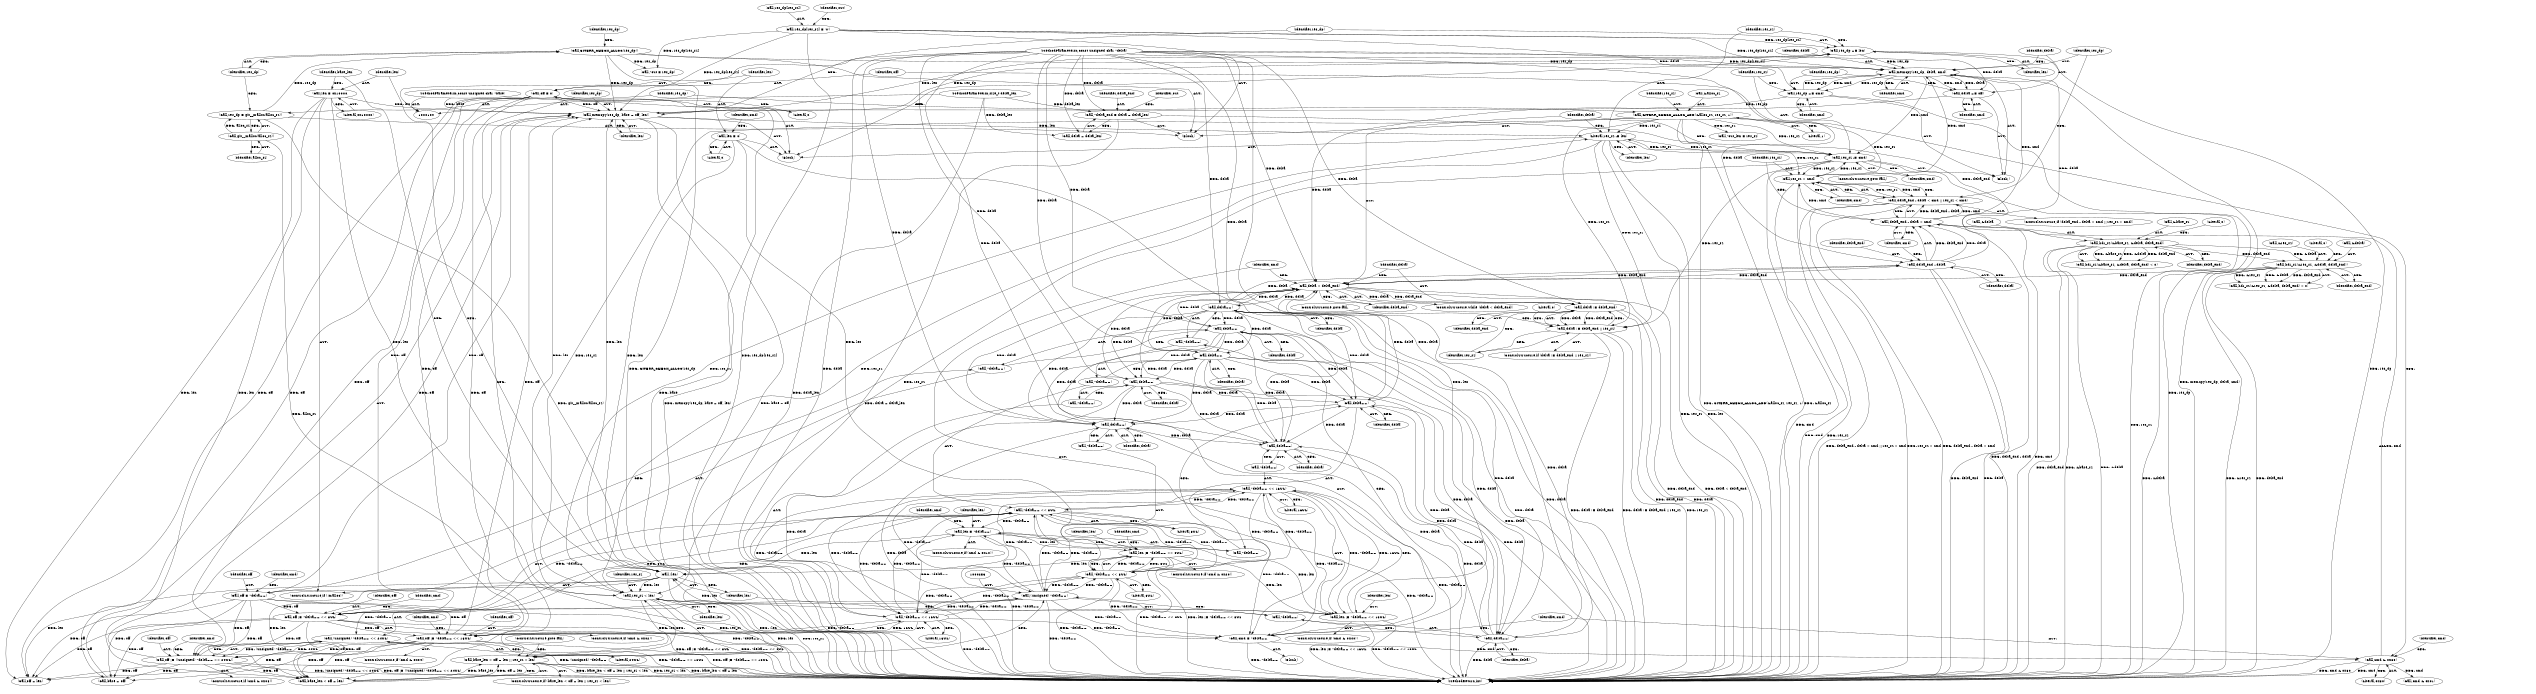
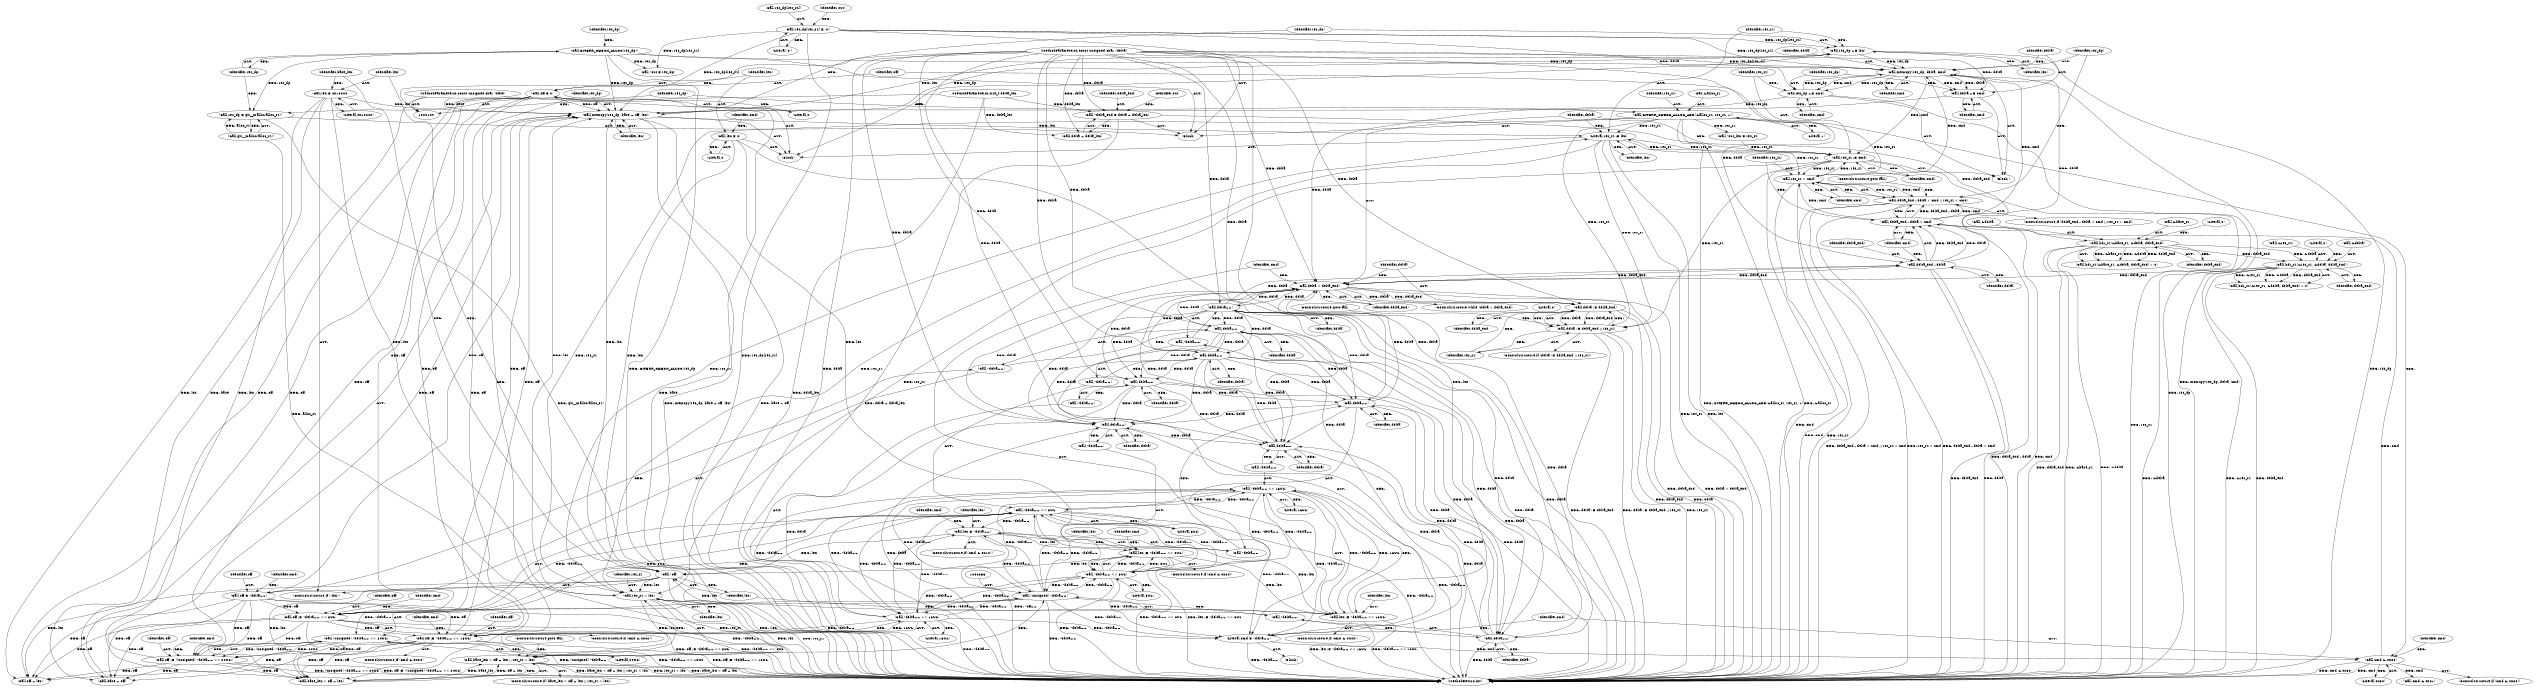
node "(Literal,'0')": added
edge "(Call,res_dp = git__malloc(alloc_sz))" -> "(Call,GITERR_CHECK_ALLOC(res_dp))": reversed
node "(Call,res_dp += cmd)": label "(Call,res_dp += cmd)" -> "(Call,len_dp += cmd)"
node "(Call,delta += off)": label "(Call,delta += off)" -> "(Call,delta += cmd)"
edge "(MethodParameterIn,size_t delta_len)" -> "1000104": label "AST: " -> "CFG: "
edge "(Call,GITERR_CHECK_ALLOC_ADD(&alloc_sz, res_sz, 1))" -> "(Call,res_sz -= cmd)": now "(Call,*out_len = res_sz)" -> "(Call,res_sz -= cmd)"
node "(Identifier,alloc_sz)": removed
edge "(Call,off = 0)" -> "(Call,off |= *delta++ << 8UL)": label "DDG: off" -> "CFG: off"
edge "(MethodParameterIn,const unsigned char *base)" -> "(Call,base + off)": added, label "DDG: base"
edge "(Call,off |= *delta++ << 8UL)" -> "(Call,memcpy(res_dp, base + off, len))": added, label "DDG: off"
edge "(Call,cmd & 0x80)" -> "(Call,delta_end - delta < cmd)": label "ALLOC: cmd" -> "DDG: cmd"
node "(Call,!len)": label "(Call,!len)" -> "(Call,!off)"
node "(ControlStructure,if (!malloc))": label "(ControlStructure,if (!malloc))" -> "(ControlStructure,if (!len))"
edge "(Call,len = *delta++)" -> "(MethodReturn,int)": label "DDG: *delta++" -> "DDG: *off++"
node "(Call,cmd = *delta++)": label "(Call,cmd = *delta++)" -> "(Literal,cmd = *delta++)"
node "(ControlStructure,if (cmd & 0x08))": removed
node "(ControlStructure,if (cmd & 0x80))": added
